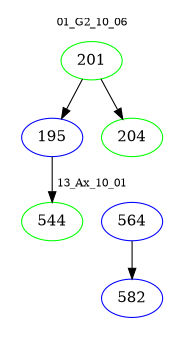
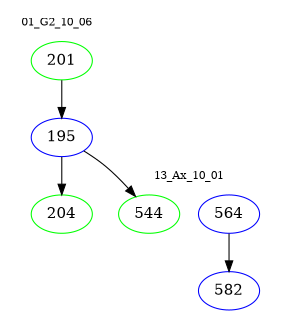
edge "201" -> "204": now "195" -> "204"
